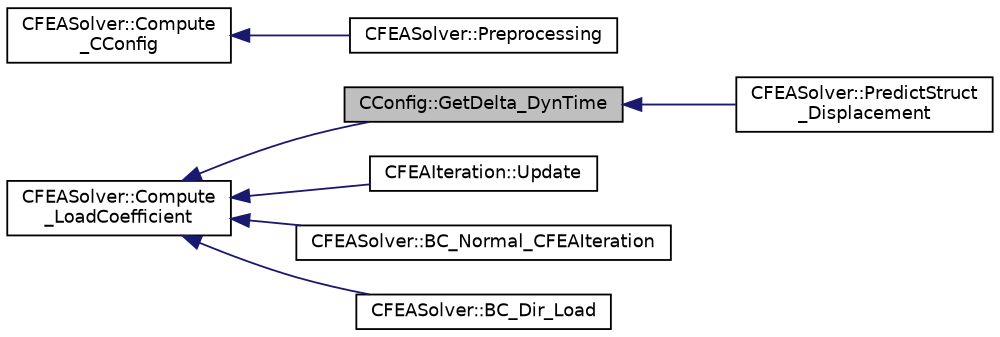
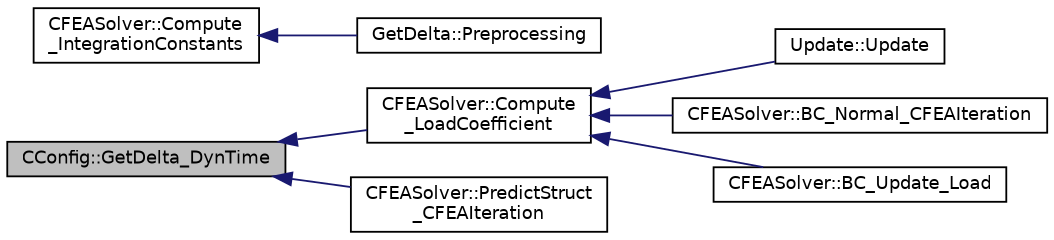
node "CFEASolver::Compute _CConfig": label "CFEASolver::Compute _CConfig" -> "CFEASolver::Compute _IntegrationConstants"
node "CFEASolver::Preprocessing": label "CFEASolver::Preprocessing" -> "GetDelta::Preprocessing"
node "CFEASolver::PredictStruct _Displacement": label "CFEASolver::PredictStruct _Displacement" -> "CFEASolver::PredictStruct _CFEAIteration"
edge "CConfig::GetDelta_DynTime" -> "CFEASolver::Compute _LoadCoefficient": reversed
node "CFEAIteration::Update": label "CFEAIteration::Update" -> "Update::Update"
node "CFEASolver::BC_Dir_Load": label "CFEASolver::BC_Dir_Load" -> "CFEASolver::BC_Update_Load"
